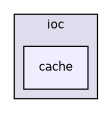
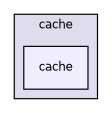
cluster "ioc": label "ioc" -> "cache"
